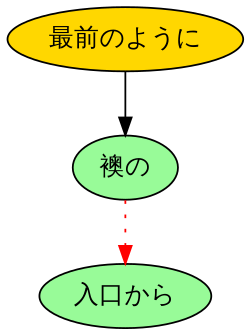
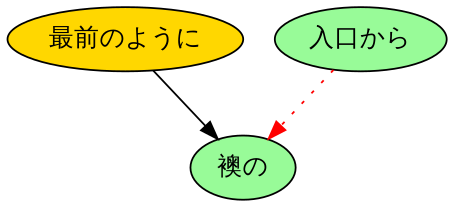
edge "襖の" -> "入口から": reversed
